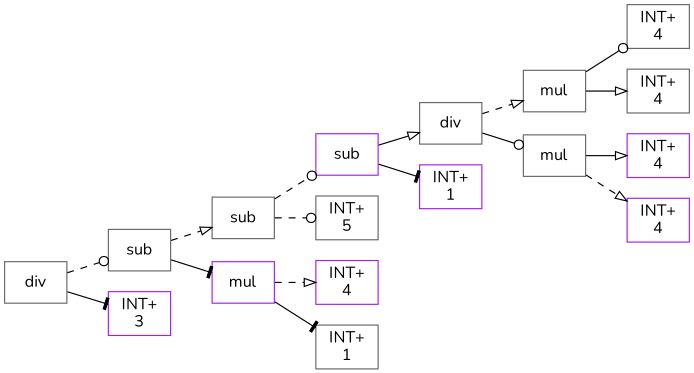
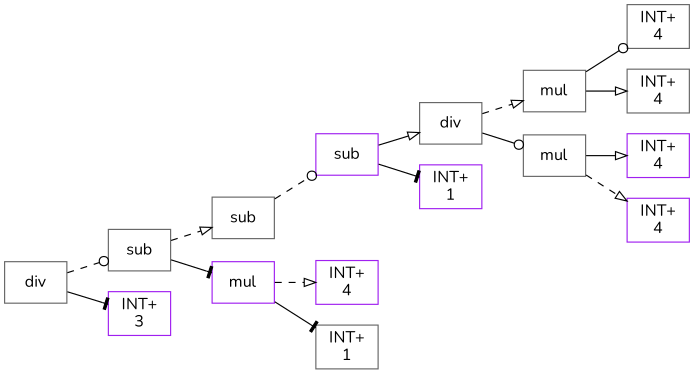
node "INT+ 5": removed
